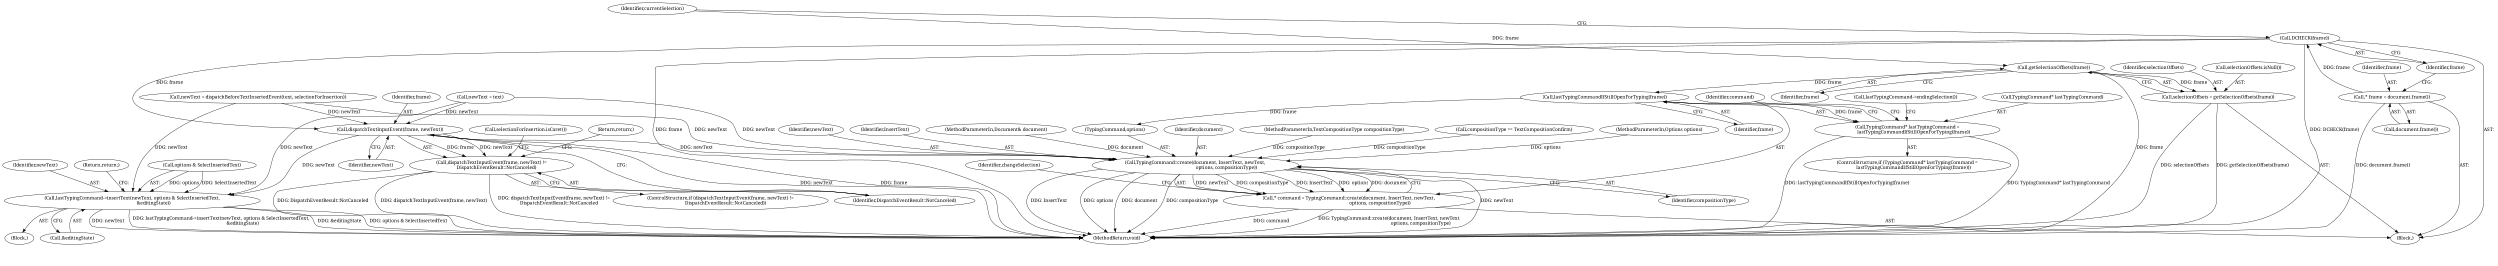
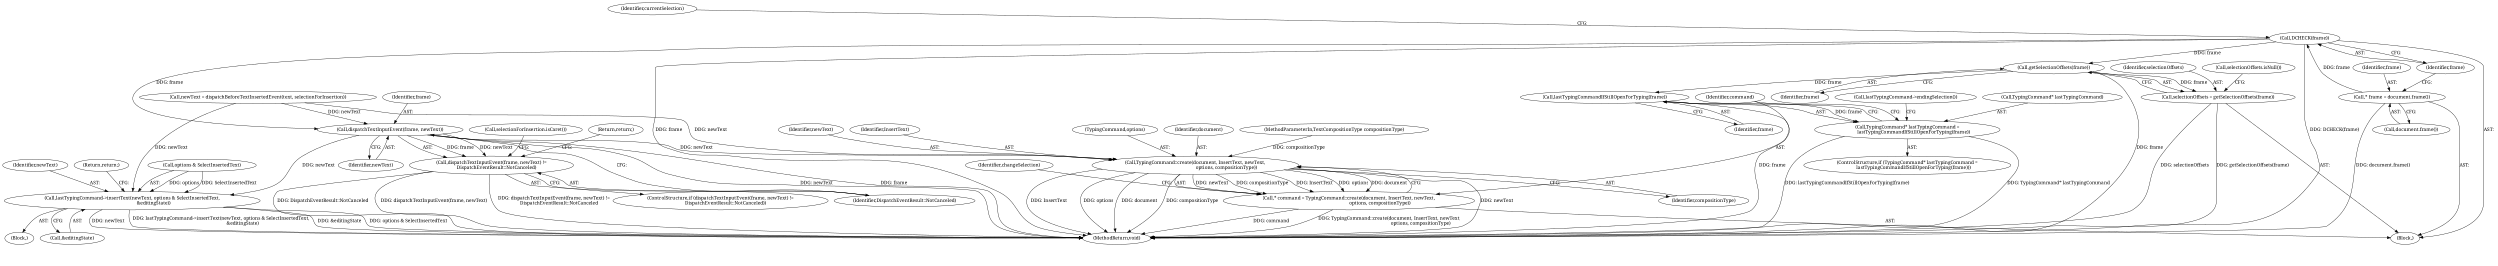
edge "(Identifier,currentSelection)" -> "(Call,getSelectionOffsets(frame))": now "(Call,DCHECK(frame))" -> "(Call,getSelectionOffsets(frame))"
edge "(Call,selectionOffsets.isNull())" -> "(Call,selectionOffsets = getSelectionOffsets(frame))": label "AST: " -> "CFG: "
node "(Call,newText = text)": removed
edge "(Call,lastTypingCommandIfStillOpenForTyping(frame))" -> "(TypingCommand,options)": now "(Call,lastTypingCommandIfStillOpenForTyping(frame))" -> "(MethodReturn,void)"
edge "(Call,* frame = document.frame())" -> "(Call,document.frame())": label "AST: " -> "CFG: "
node "(MethodParameterIn,Document& document)": removed
node "(Call,compositionType == TextCompositionConfirm)": removed
node "(MethodParameterIn,Options options)": removed
